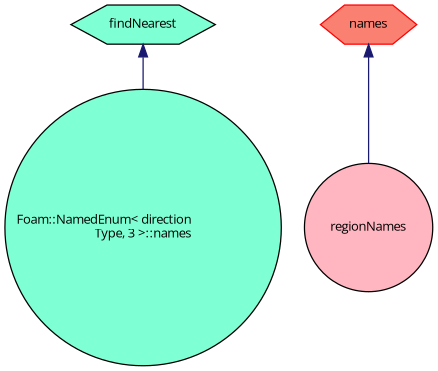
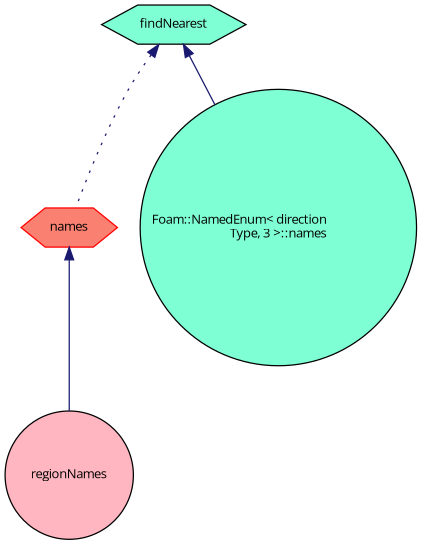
edge "names" -> "findNearest": added
